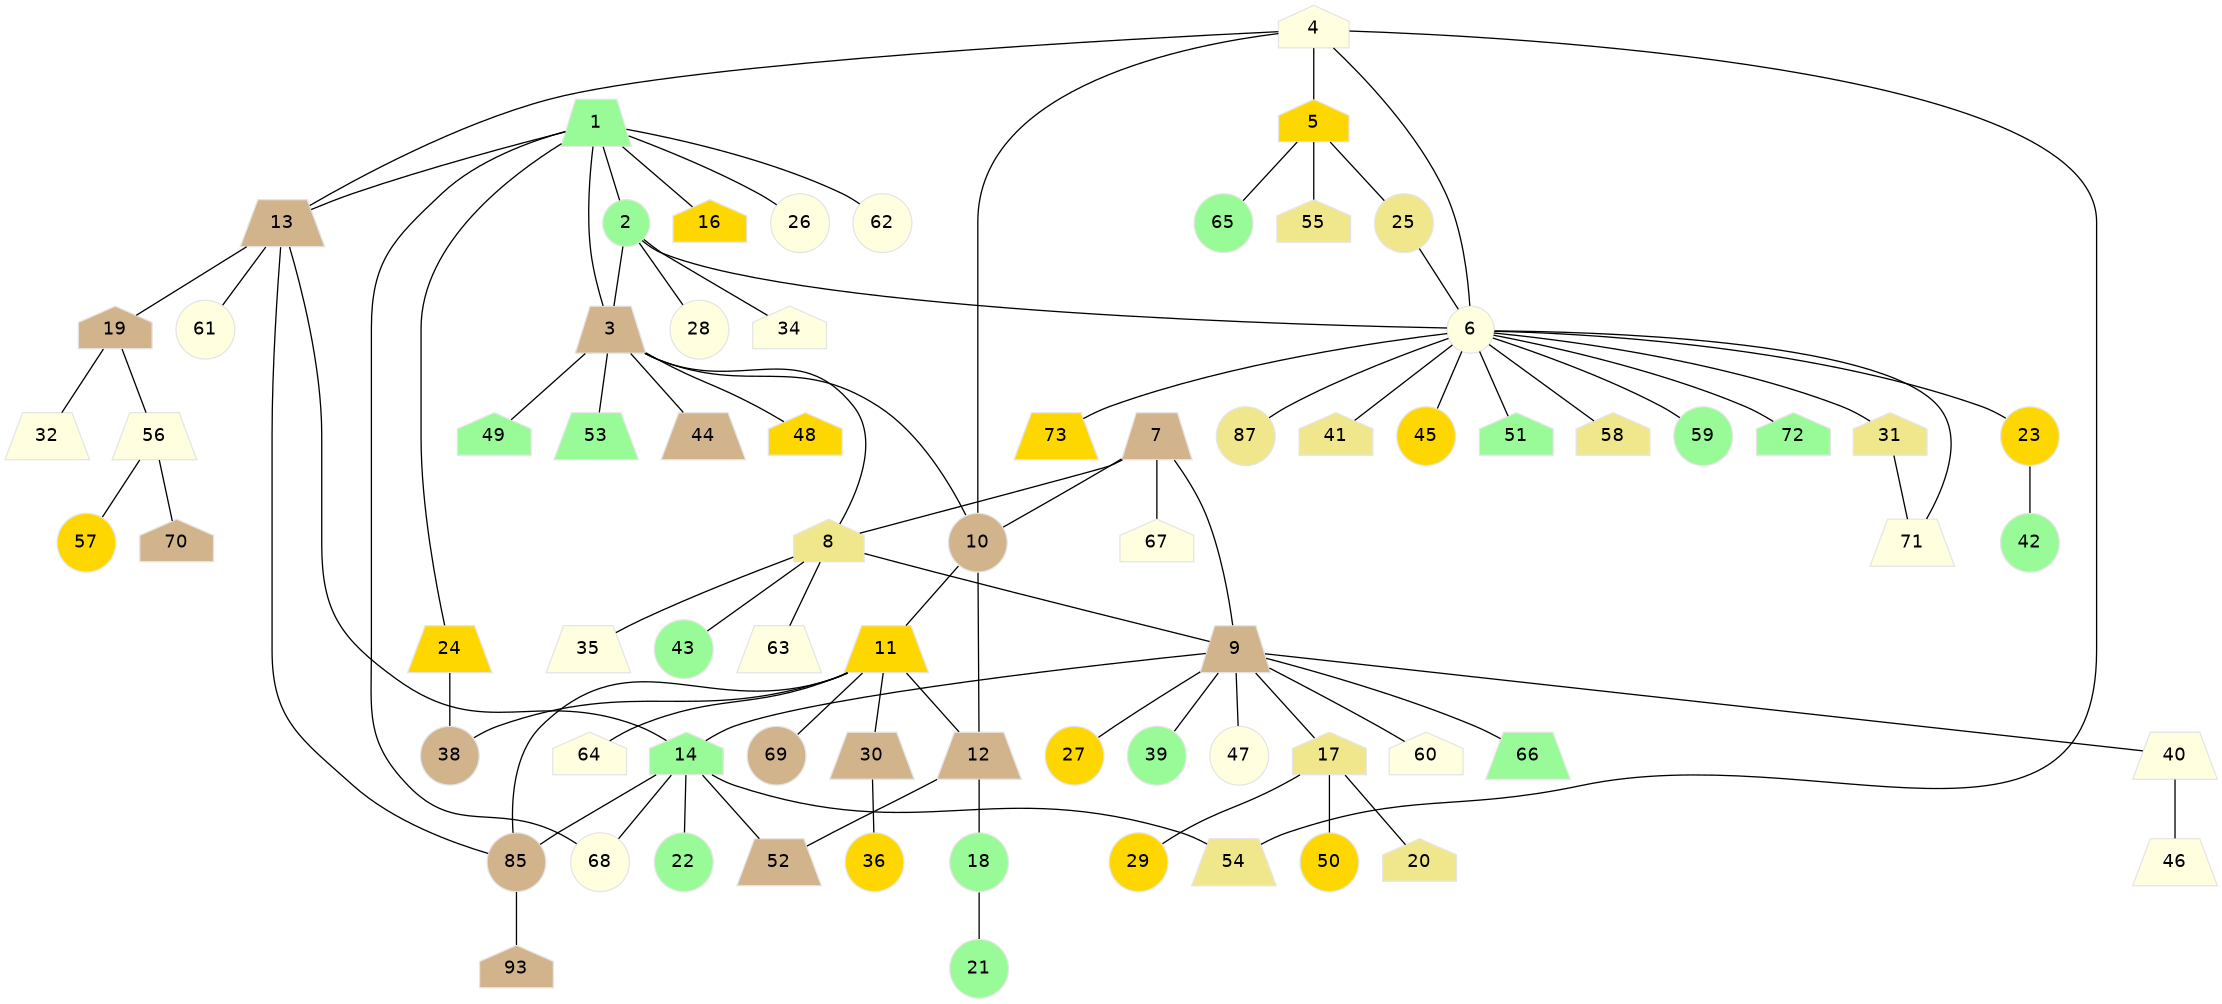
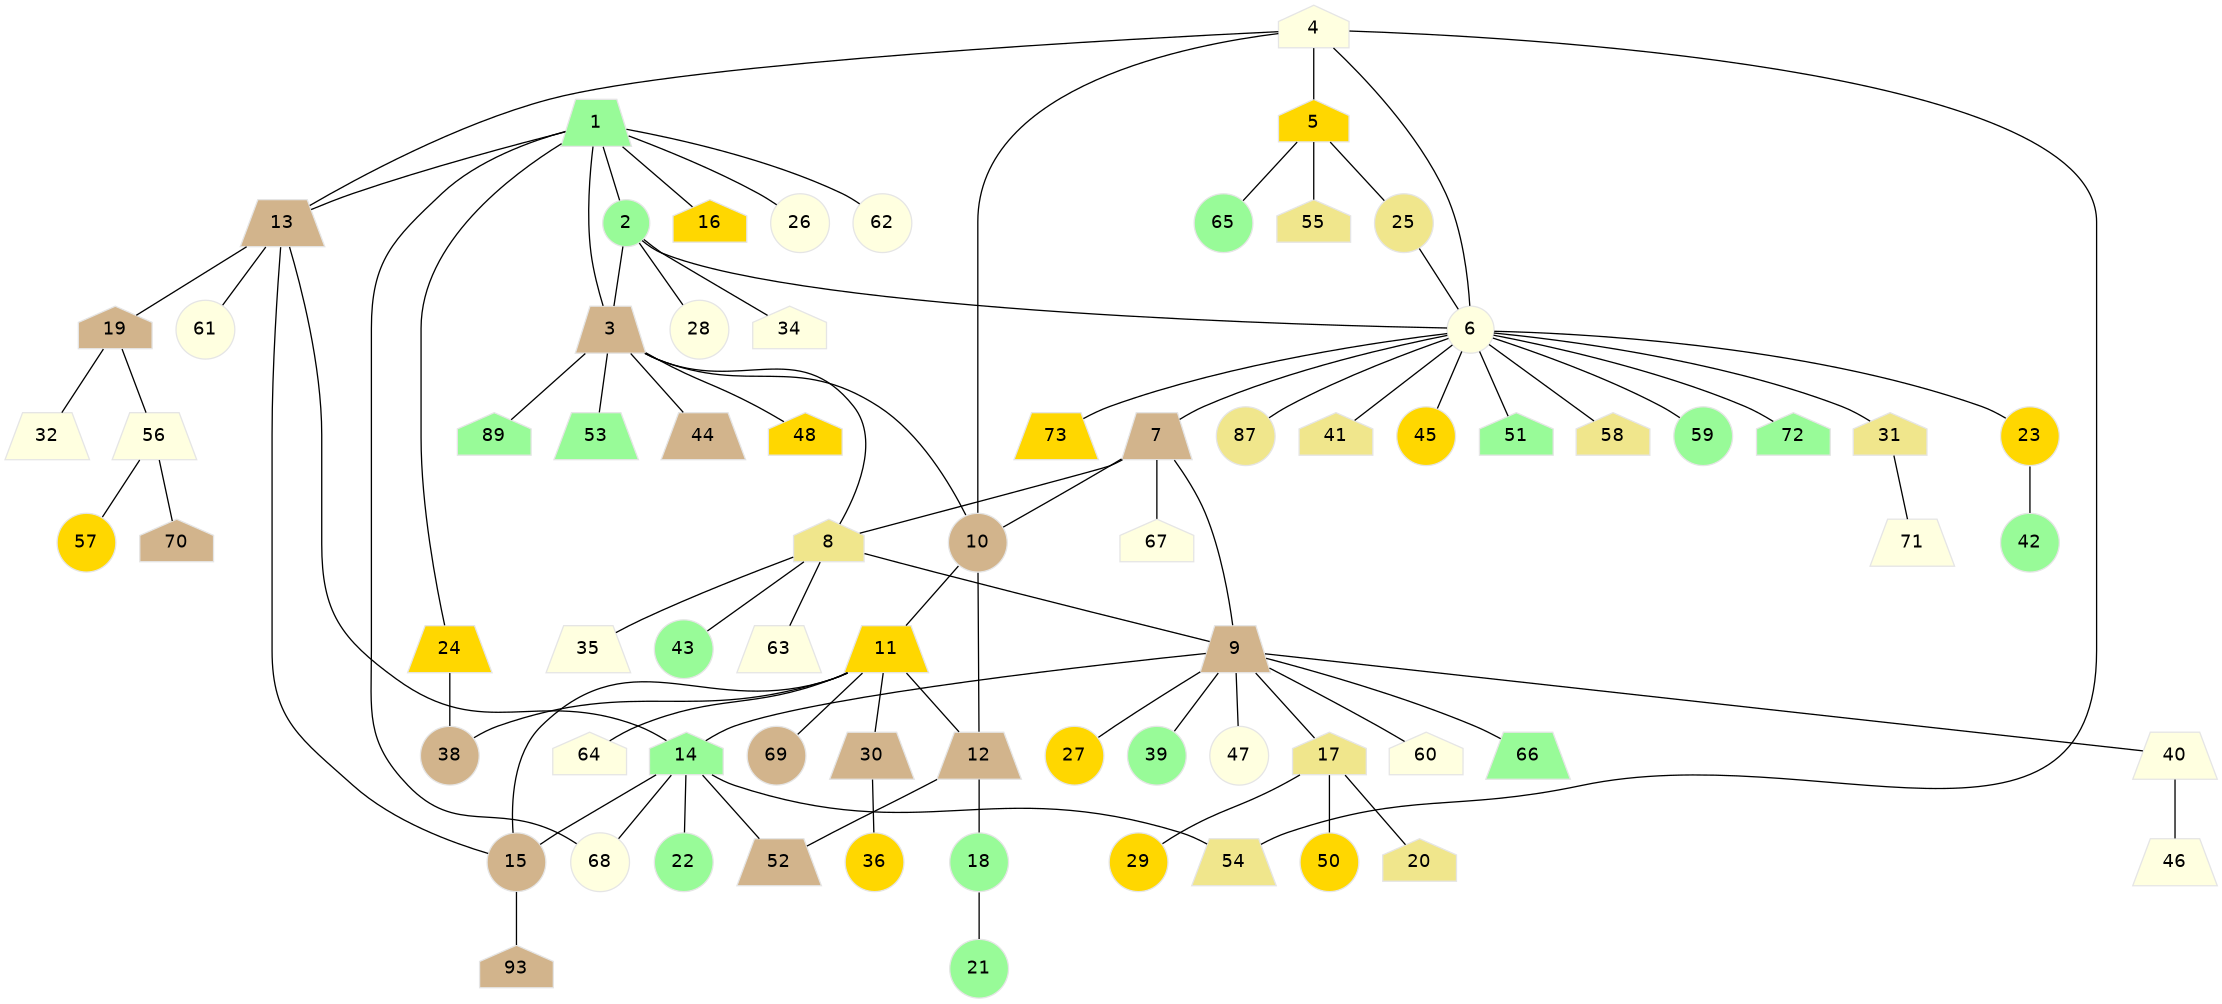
edge "6" -- "71": now "6" -- "7"
node "49": label "49" -> "89"
node "85": label "85" -> "15"
